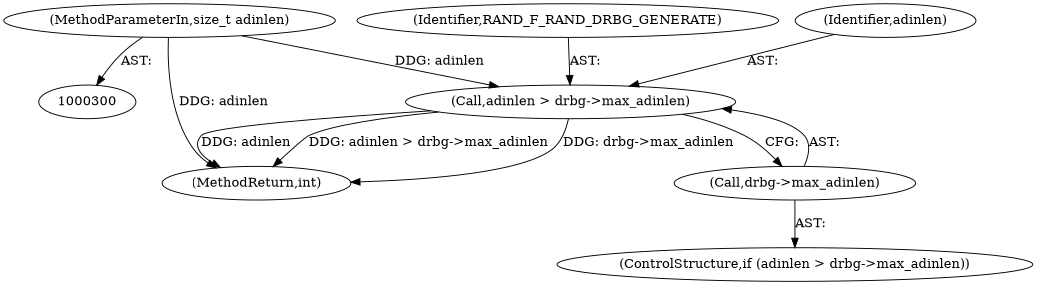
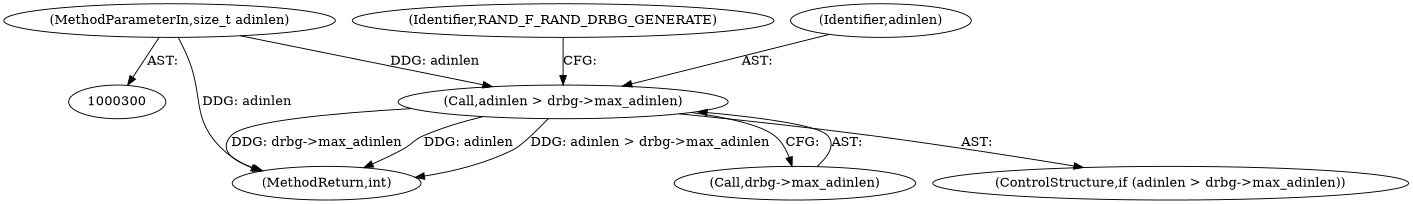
edge "(Identifier,RAND_F_RAND_DRBG_GENERATE)" -> "(Call,adinlen > drbg->max_adinlen)": label "AST: " -> "CFG: "
edge "(Call,drbg->max_adinlen)" -> "(ControlStructure,if (adinlen > drbg->max_adinlen))": now "(Call,adinlen > drbg->max_adinlen)" -> "(ControlStructure,if (adinlen > drbg->max_adinlen))"
